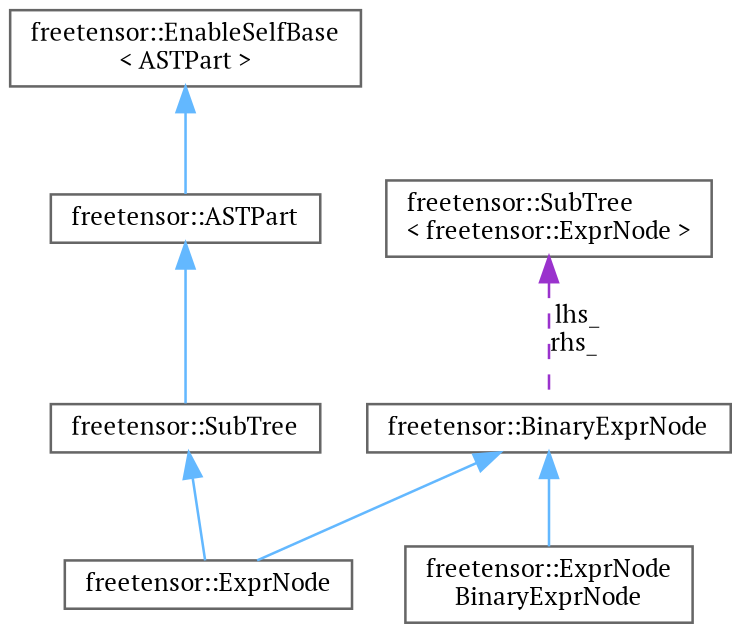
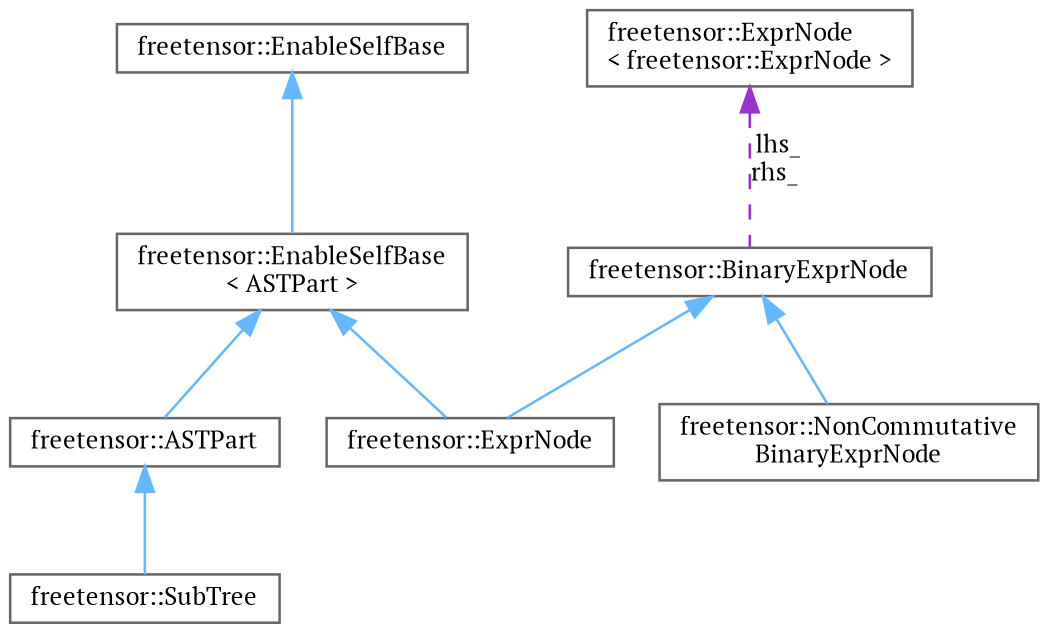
node "freetensor::EnableSelfBase": added
node "freetensor::SubTree < freetensor::ExprNode >": label "freetensor::SubTree < freetensor::ExprNode >" -> "freetensor::ExprNode < freetensor::ExprNode >"
edge "freetensor::ExprNode" -> "freetensor::SubTree": now "freetensor::ExprNode" -> "freetensor::EnableSelfBase < ASTPart >"
node "freetensor::ExprNode BinaryExprNode": label "freetensor::ExprNode BinaryExprNode" -> "freetensor::NonCommutative BinaryExprNode"
